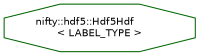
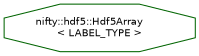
node "nifty::hdf5::Hdf5Hdf < LABEL_TYPE >": label "nifty::hdf5::Hdf5Hdf < LABEL_TYPE >" -> "nifty::hdf5::Hdf5Array < LABEL_TYPE >"
